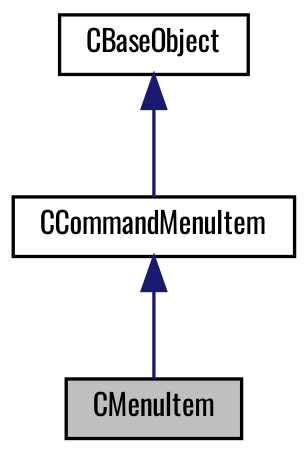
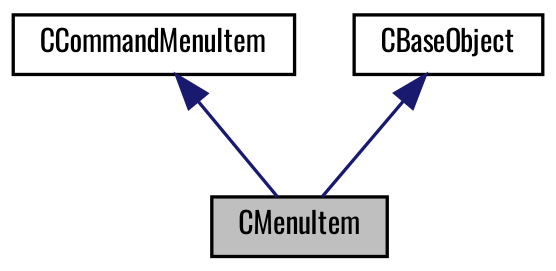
edge "CCommandMenuItem" -> "CBaseObject": now "CMenuItem" -> "CBaseObject"
